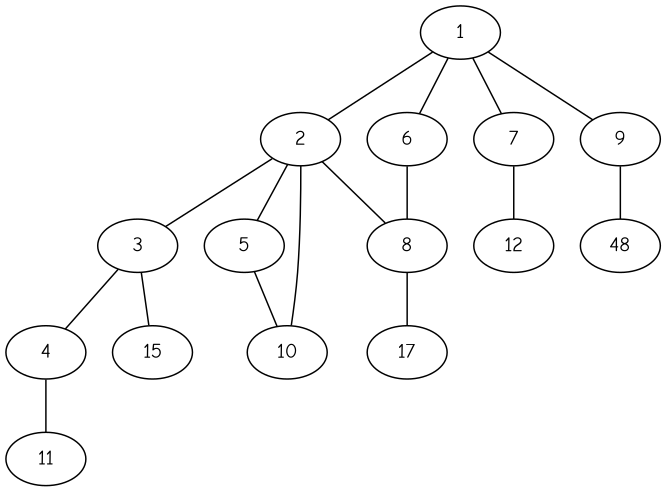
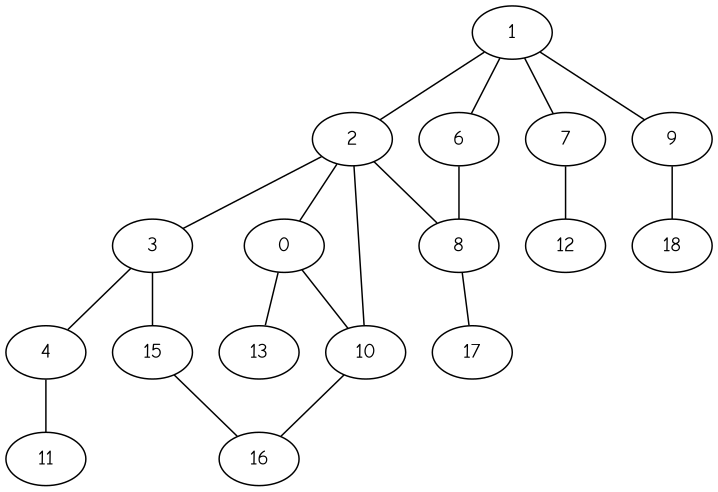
node "5": label "5" -> "0"
node "48": label "48" -> "18"
node "13": added
node "16": added
